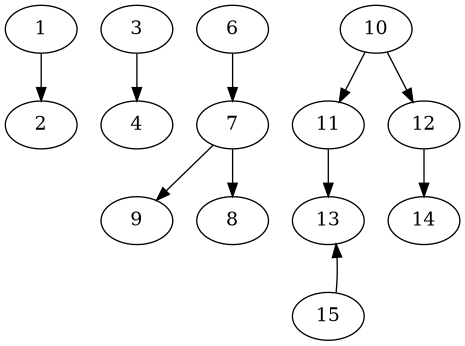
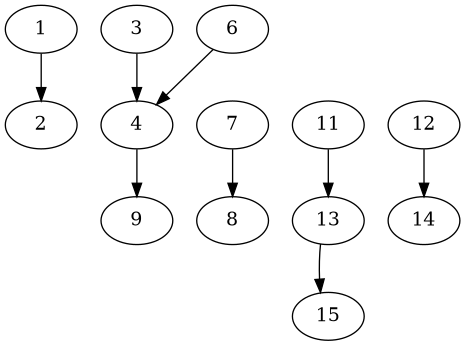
node "10": removed
edge "6" -> "7": now "6" -> "4"
edge "7" -> "9": now "4" -> "9"
edge "15" -> "13": reversed
